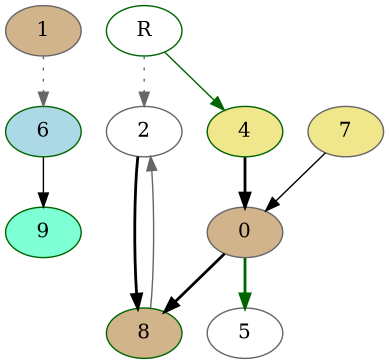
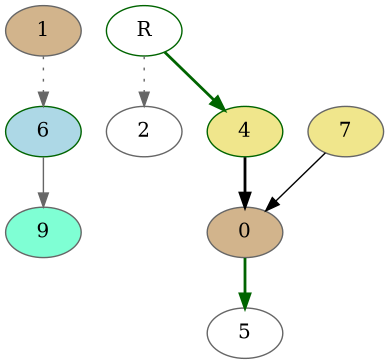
edge "R" -> "4": style solid -> bold
edge "6" -> "9": color black -> gray40
node "9": color darkgreen -> gray40
node "8": removed
